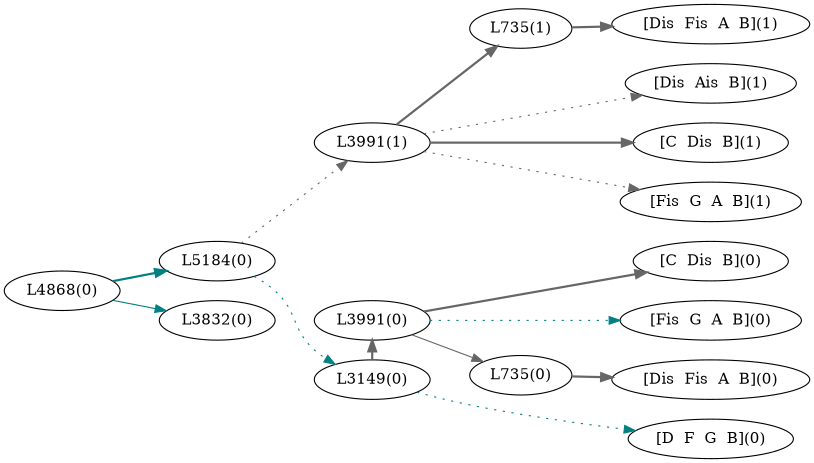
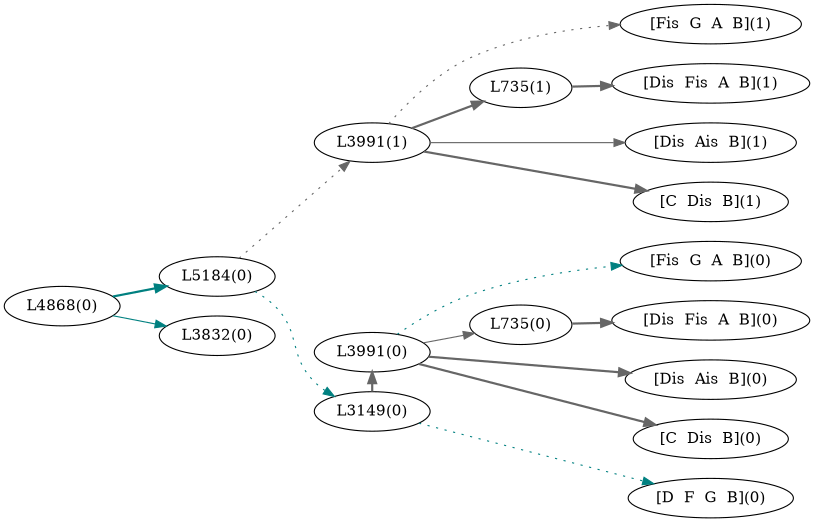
edge "L3991(1)" -> "[Dis  Ais  B](1)": style dotted -> solid
node "[Dis  Ais  B](0)": added
